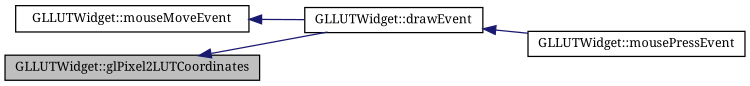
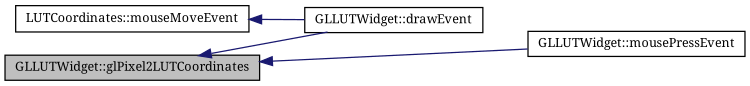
node "GLLUTWidget::mouseMoveEvent": label "GLLUTWidget::mouseMoveEvent" -> "LUTCoordinates::mouseMoveEvent"
edge "GLLUTWidget::mousePressEvent" -> "GLLUTWidget::drawEvent": now "GLLUTWidget::mousePressEvent" -> "GLLUTWidget::glPixel2LUTCoordinates"
